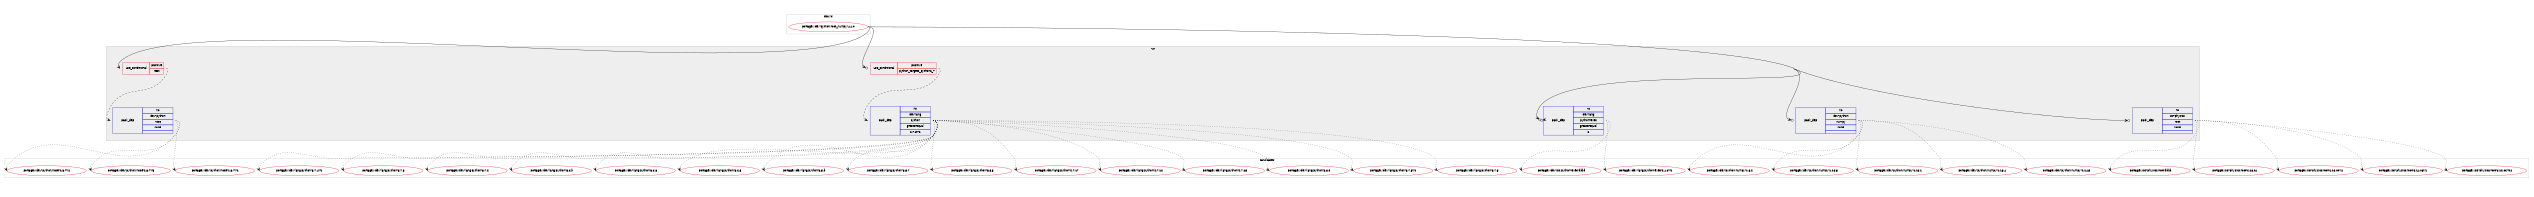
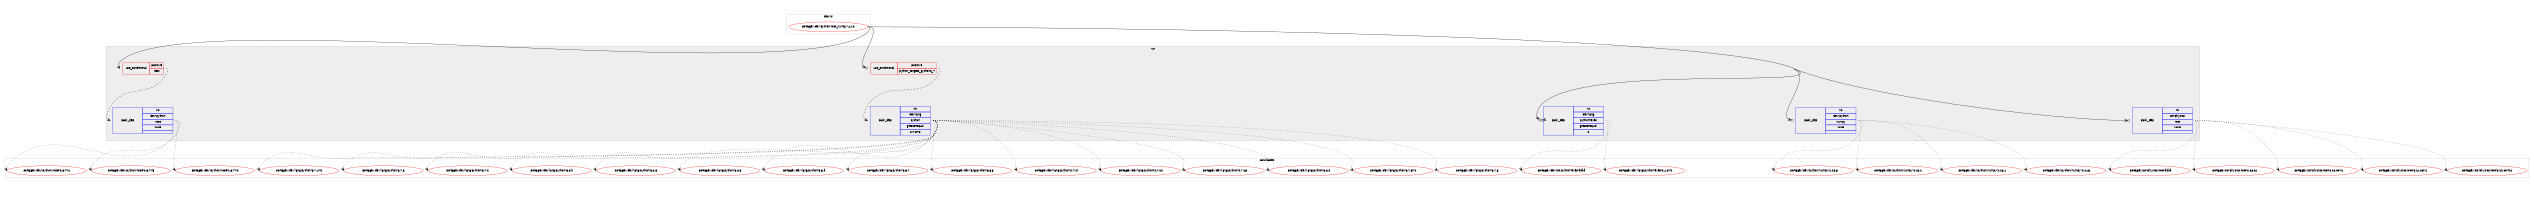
node "portage://dev-python/numpy-1.8.2": removed
